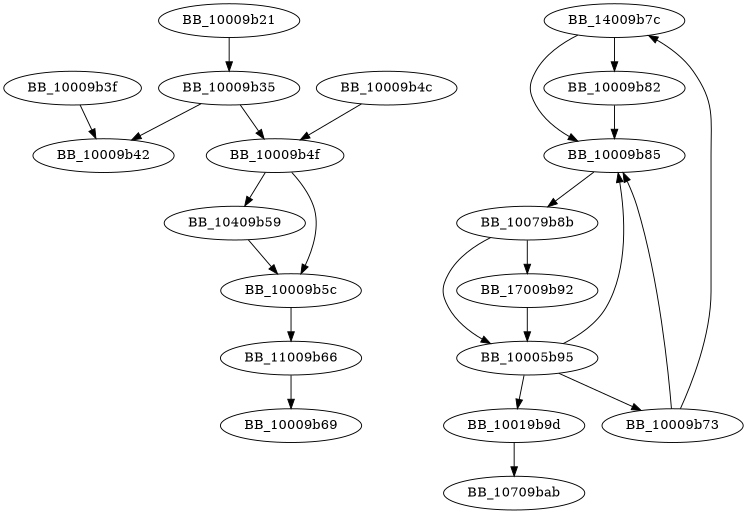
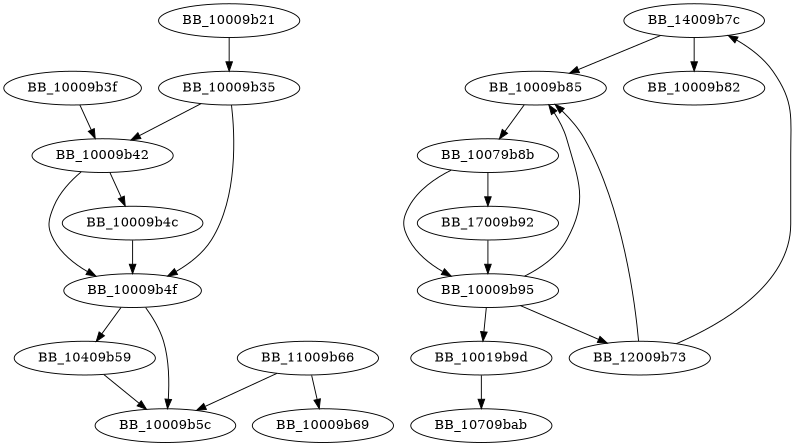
edge "BB_10009b82" -> "BB_10009b85": removed
edge "BB_10009b42" -> "BB_10009b4c": added
edge "BB_10009b42" -> "BB_10009b4f": added
edge "BB_10009b5c" -> "BB_11009b66": reversed
node "BB_10005b95": label "BB_10005b95" -> "BB_10009b95"
node "BB_10009b73": label "BB_10009b73" -> "BB_12009b73"
